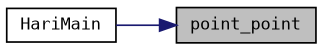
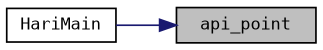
node "point_point": label "point_point" -> "api_point"
